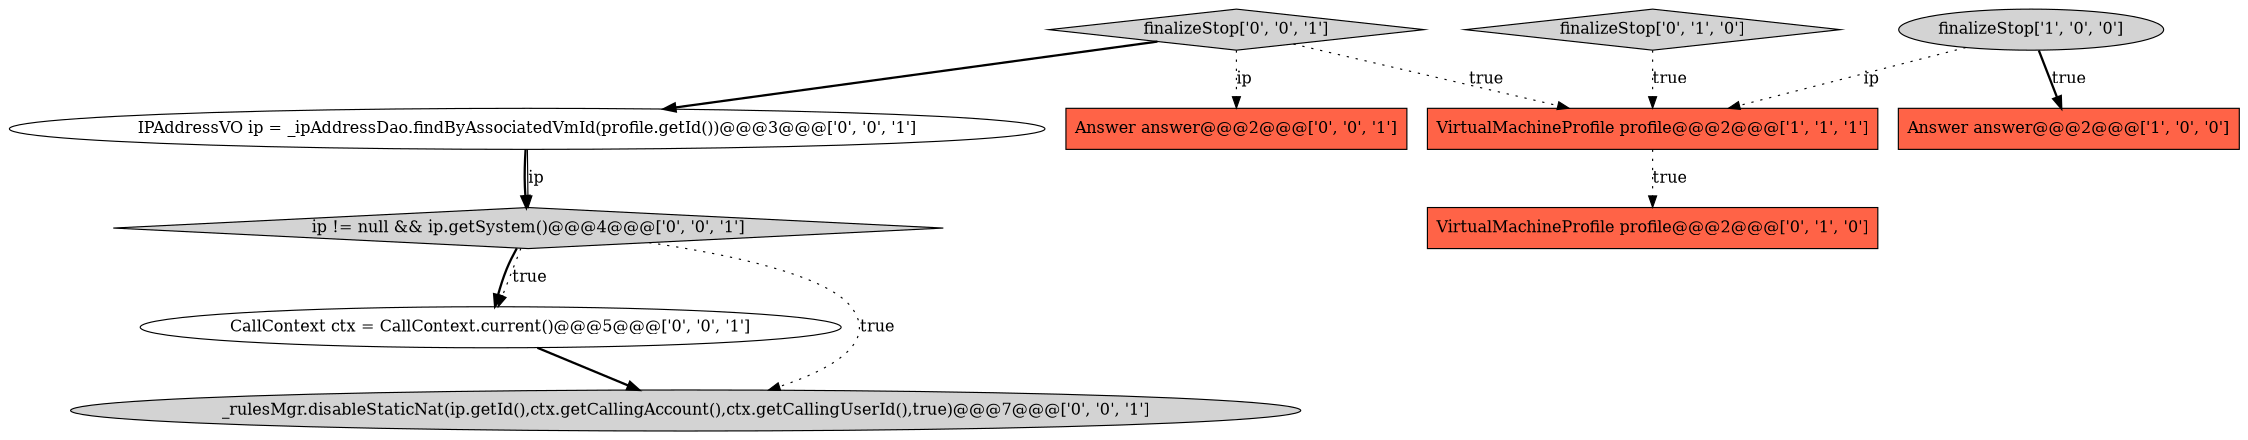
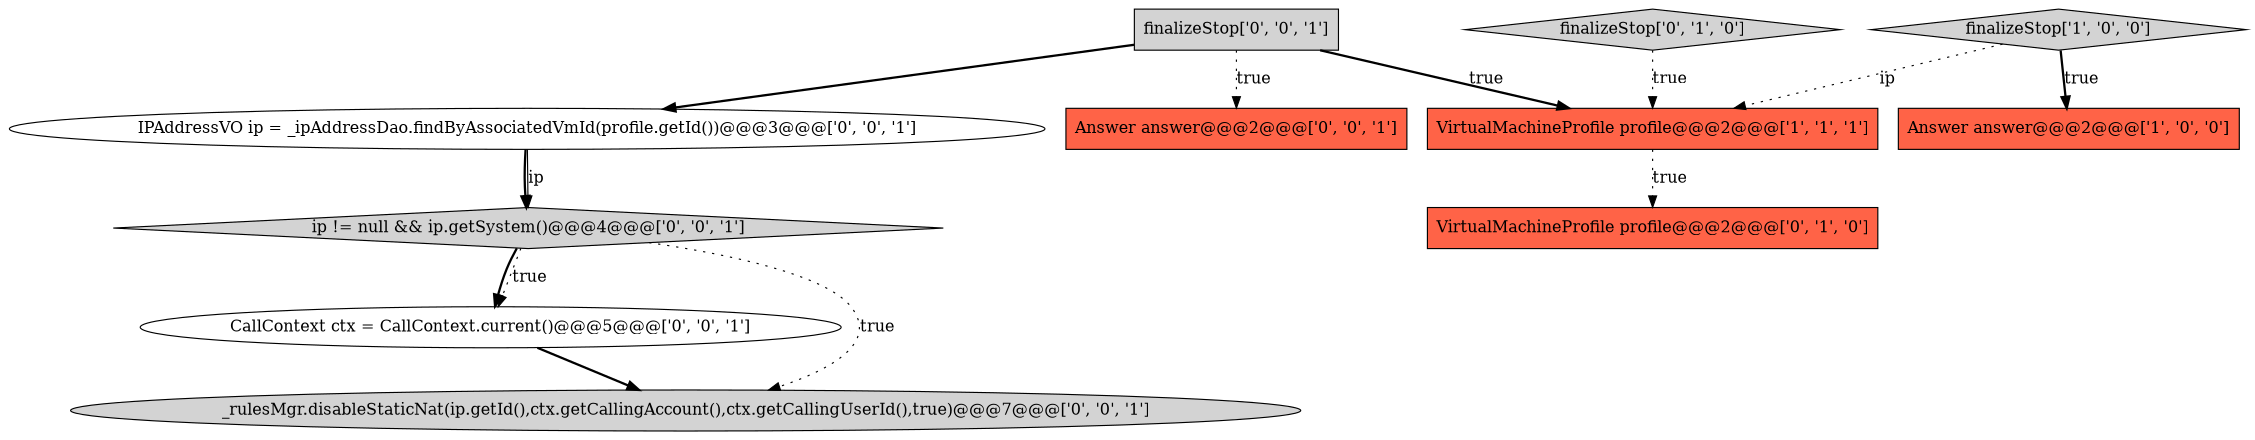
node "finalizeStop['0', '0', '1']": shape diamond -> box
node "finalizeStop['1', '0', '0']": shape ellipse -> diamond
edge "finalizeStop['0', '0', '1']" -> "VirtualMachineProfile profile@@@2@@@['1', '1', '1']": style dotted -> bold
edge "finalizeStop['0', '0', '1']" -> "Answer answer@@@2@@@['0', '0', '1']": label "ip" -> "true"
